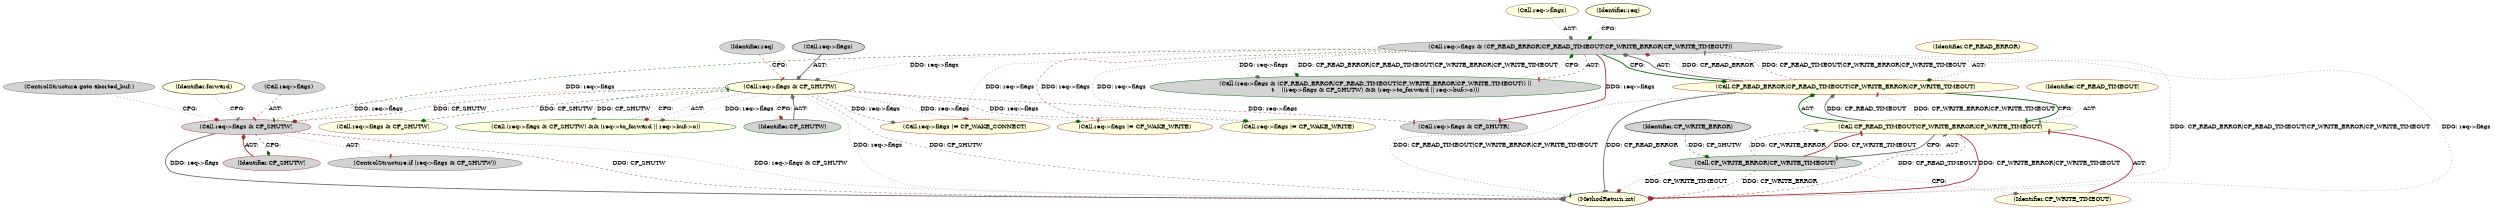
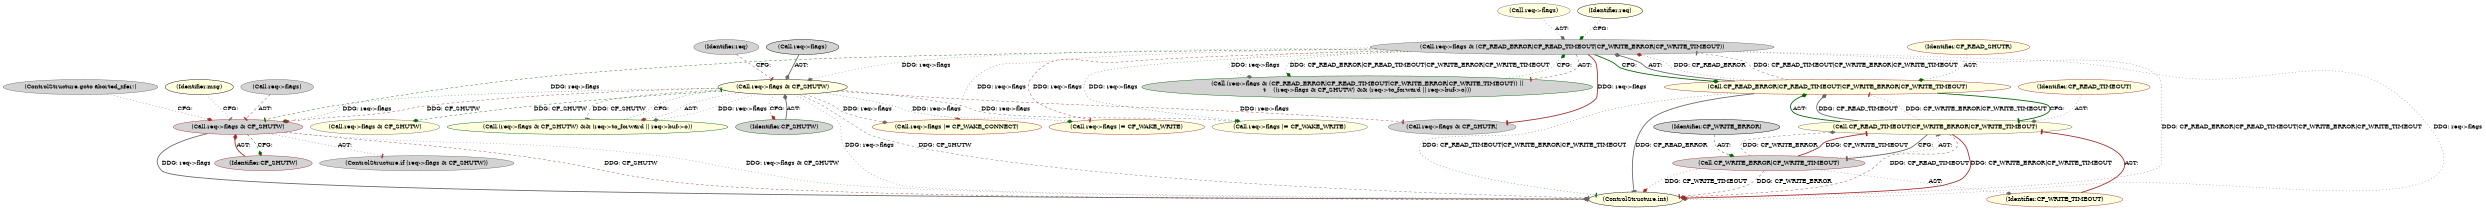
node "(Identifier,CF_READ_ERROR)": label "(Identifier,CF_READ_ERROR)" -> "(Identifier,CF_READ_SHUTR)"
node "(ControlStructure,goto aborted_buf;)": label "(ControlStructure,goto aborted_buf;)" -> "(ControlStructure,goto aborted_xfer;)"
node "(Identifier,forward)": label "(Identifier,forward)" -> "(Identifier,msg)"
edge "(Identifier,CF_READ_TIMEOUT)" -> "(Call,CF_READ_TIMEOUT|CF_WRITE_ERROR|CF_WRITE_TIMEOUT)": arrowhead tee -> diamond
edge "(Identifier,CF_WRITE_ERROR)" -> "(Call,CF_WRITE_ERROR|CF_WRITE_TIMEOUT)": label "DDG: CF_SHUTW" -> "AST: "
node "(Call,CF_WRITE_ERROR|CF_WRITE_TIMEOUT)": color darkgreen -> brown
edge "(Call,CF_WRITE_ERROR|CF_WRITE_TIMEOUT)" -> "(Identifier,CF_WRITE_TIMEOUT)": label "CFG: " -> "AST: "
node "(MethodReturn,int)": label "(MethodReturn,int)" -> "(ControlStructure,int)"
